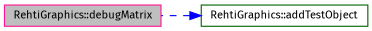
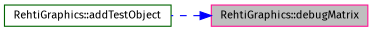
edge "RehtiGraphics::debugMatrix" -> "RehtiGraphics::addTestObject": reversed
